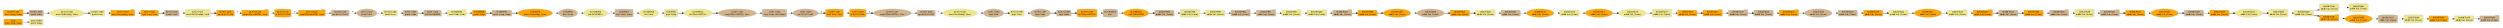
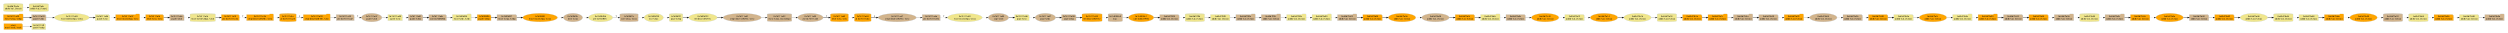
edge "0x63d7fa48 addb %al, (%eax)" -> "0x63d7fa4a addb %al, (%eax)": removed
